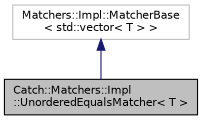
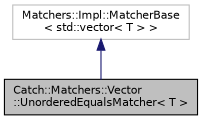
node "Catch::Matchers::Impl ::UnorderedEqualsMatcher< T >": label "Catch::Matchers::Impl ::UnorderedEqualsMatcher< T >" -> "Catch::Matchers::Vector ::UnorderedEqualsMatcher< T >"
